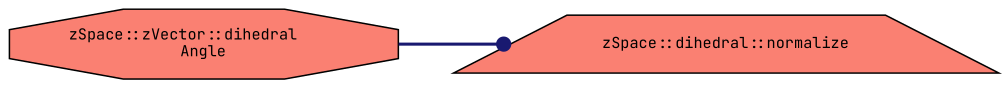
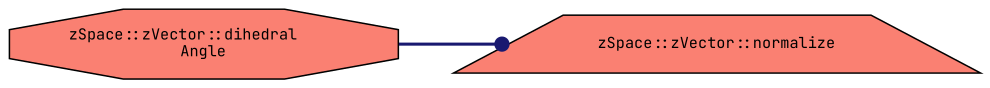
node "zSpace::dihedral::normalize": label "zSpace::dihedral::normalize" -> "zSpace::zVector::normalize"
